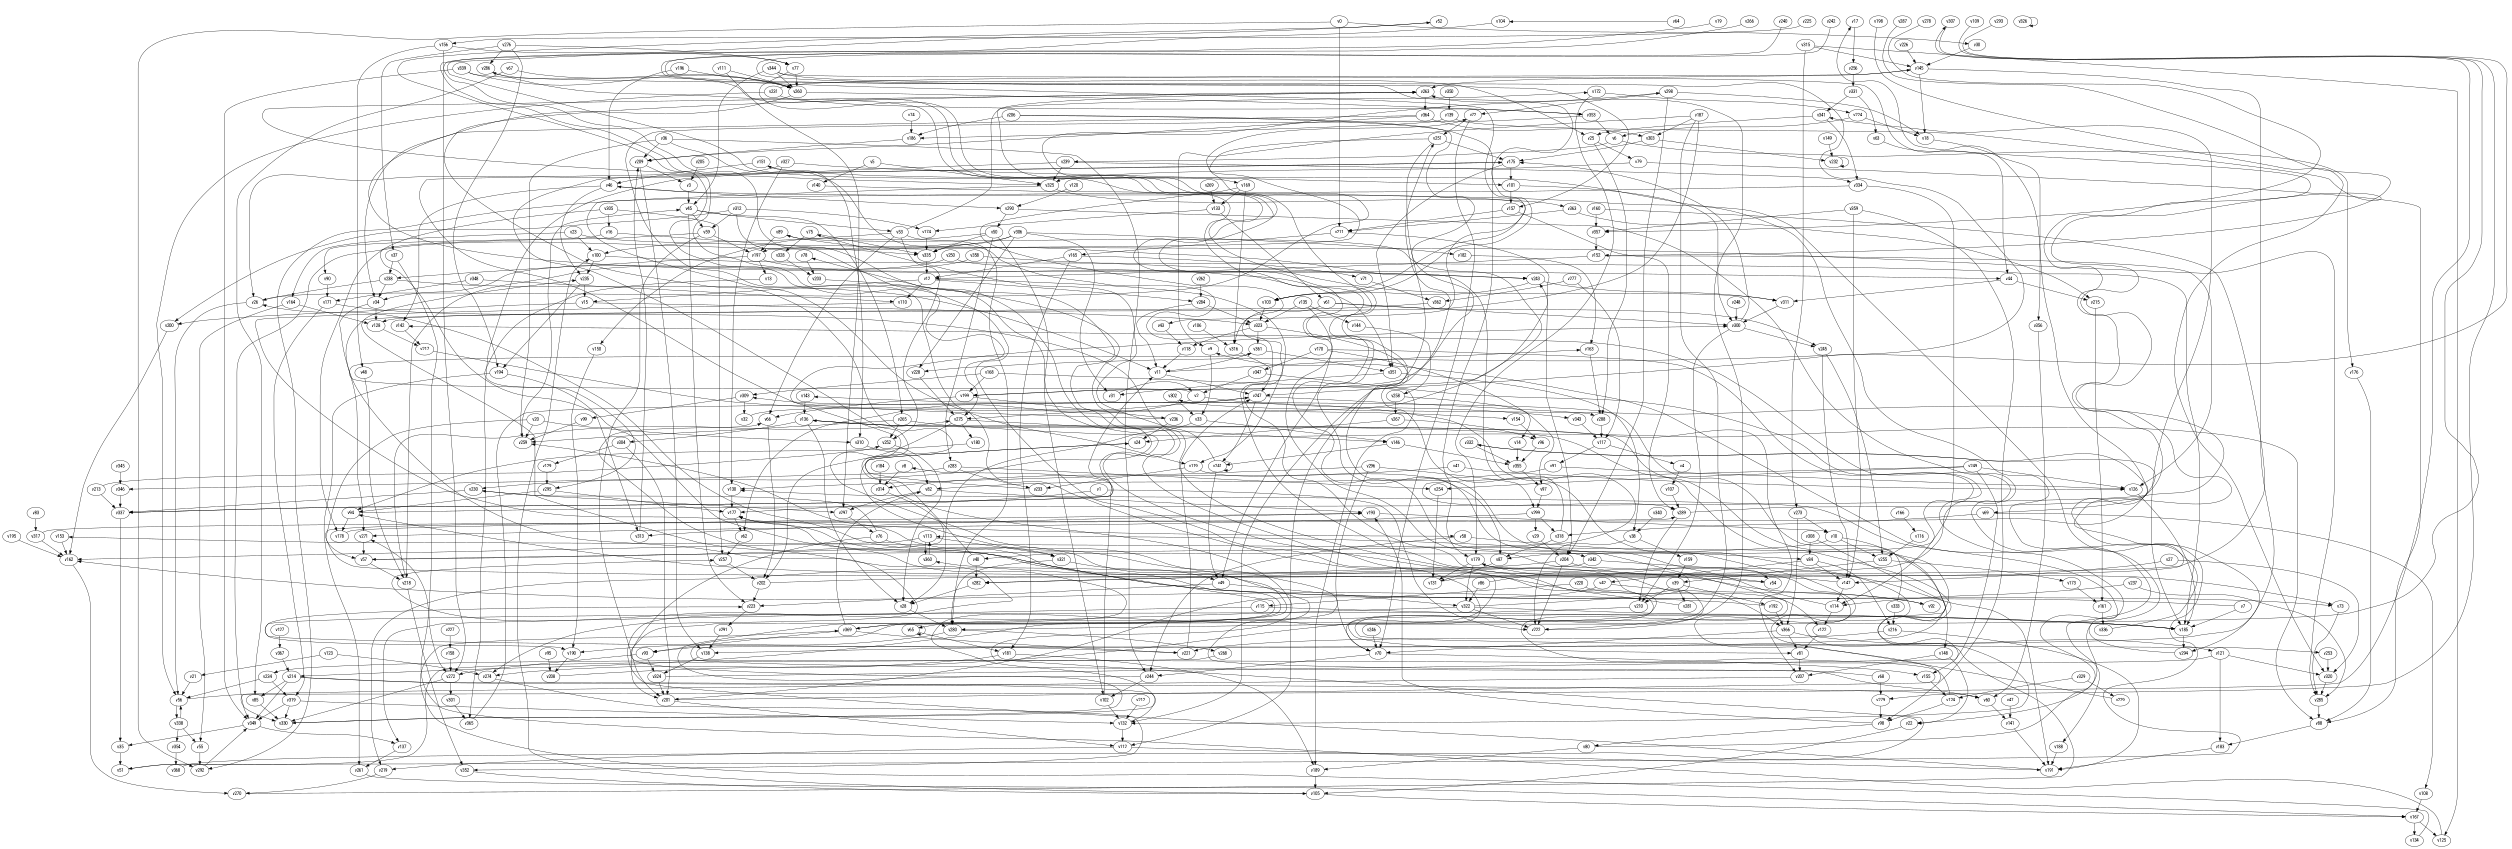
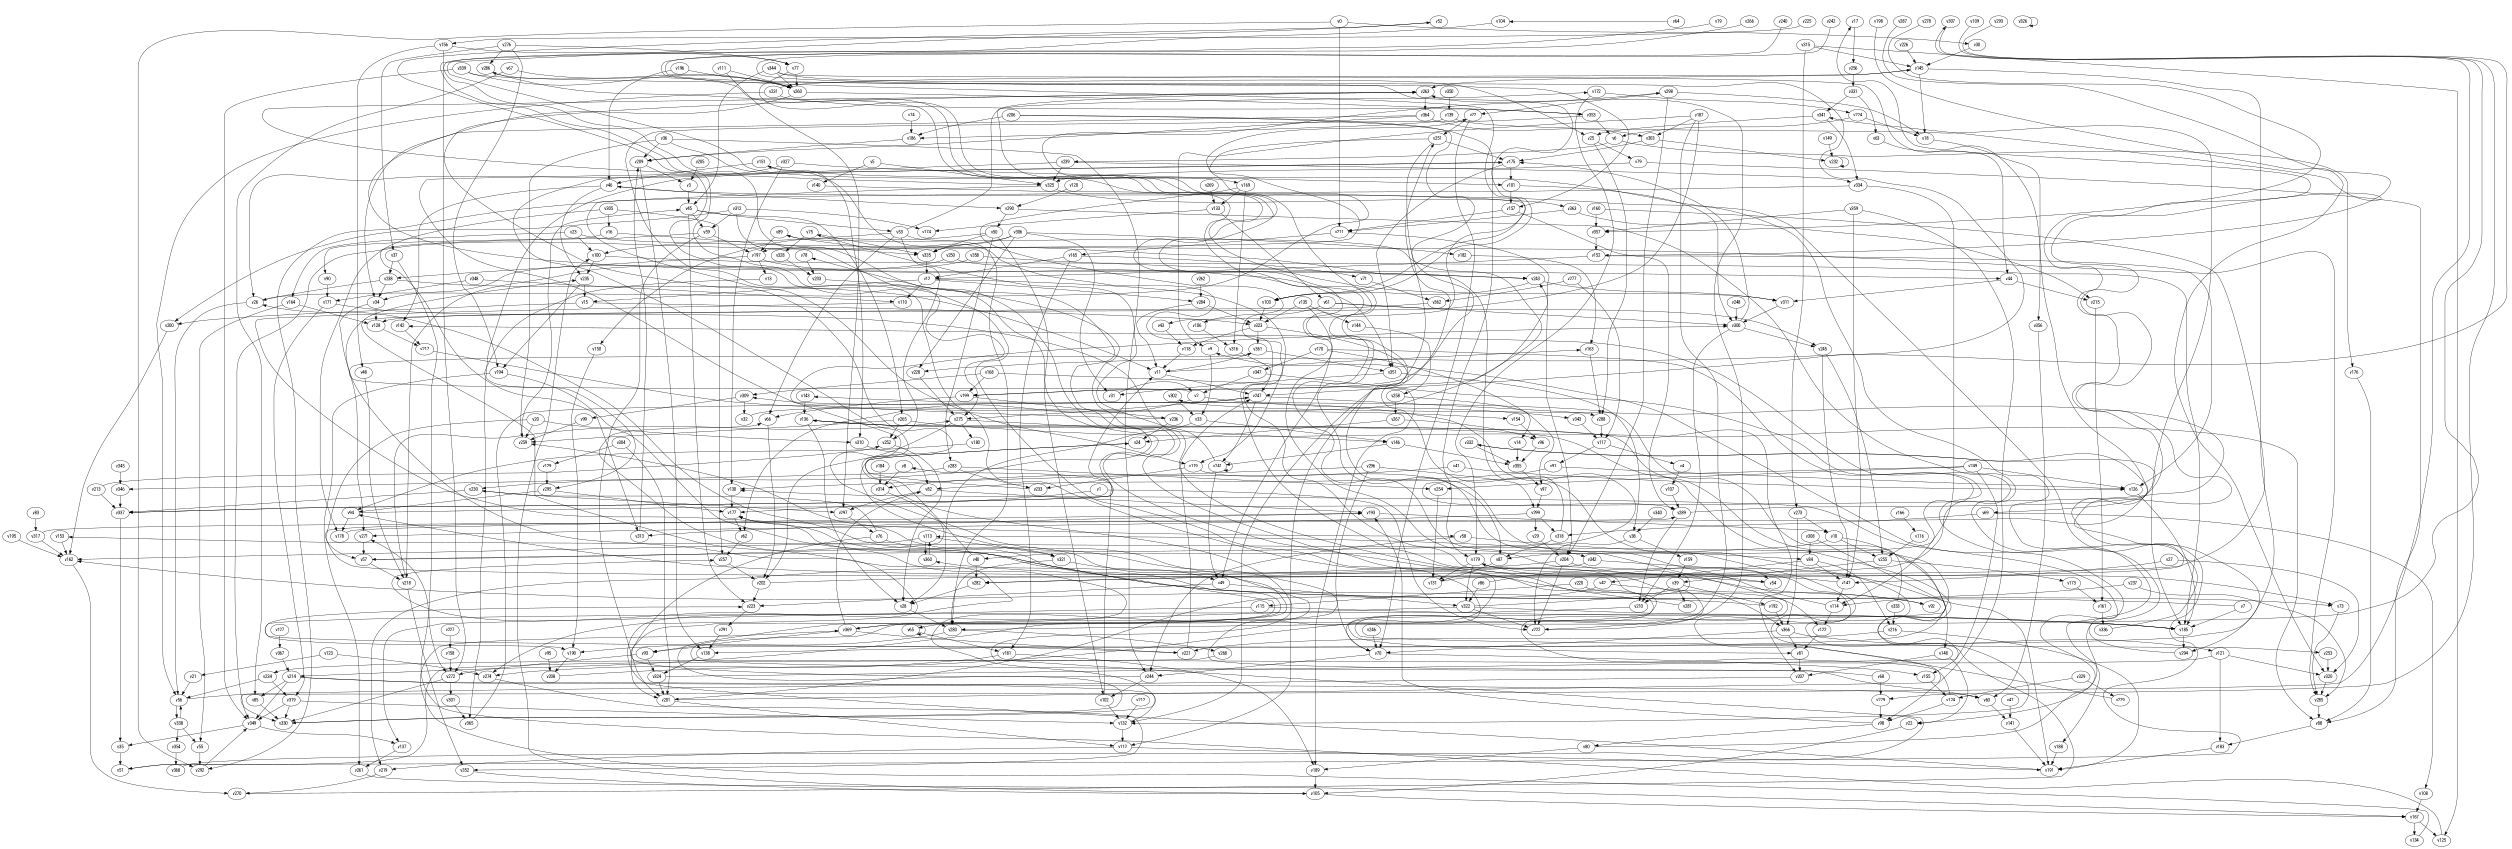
edge "v174" -> "v335": removed
edge "v61" -> "v316": now "v61" -> "v106"
edge "v136" -> "v304": removed
